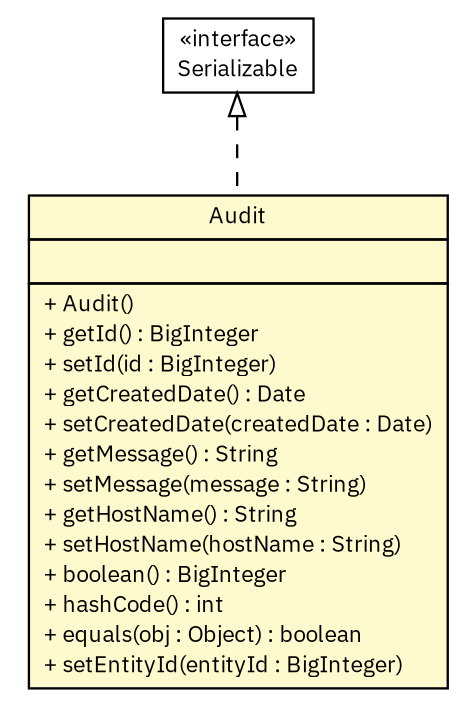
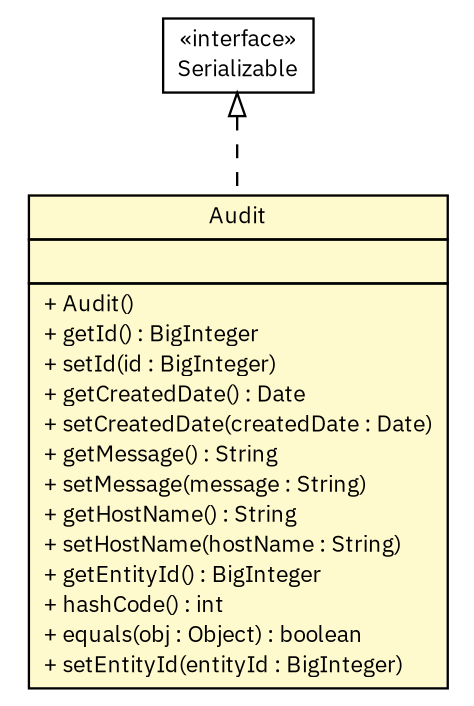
node "Audit": text "+ boolean() : BigInteger" -> "+ getEntityId() : BigInteger"
